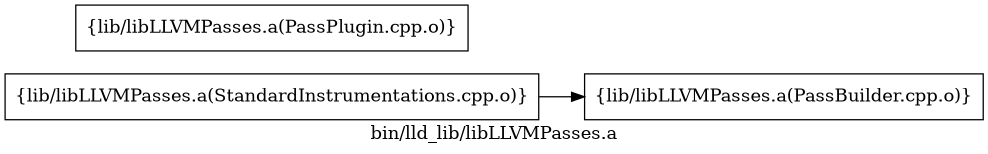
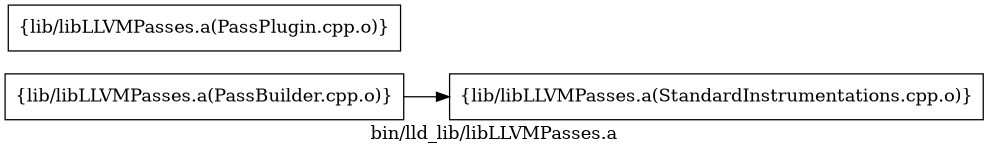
edge "{lib/libLLVMPasses.a(StandardInstrumentations.cpp.o)}" -> "{lib/libLLVMPasses.a(PassBuilder.cpp.o)}": reversed
